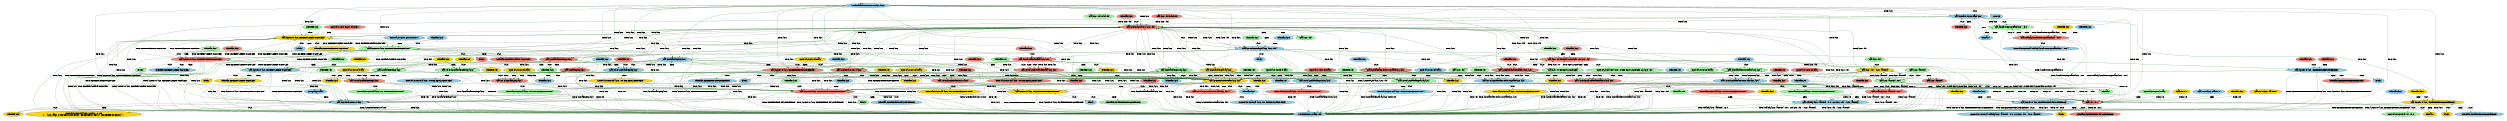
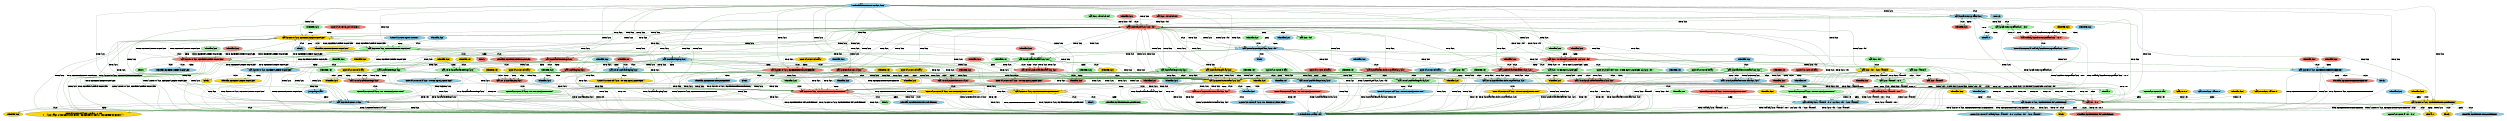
node "(Call,h2c_frt_handle_data(h2c, h2s))": fillcolor salmon -> palegreen
edge "(Call,h2c_handle_window_update(h2c, h2s))" -> "(Call,h2c_send_conn_wu(h2c))": label "DDG: h2c" -> "DDG: h2s_error(h2s, H2_ERR_INTERNAL_ERROR)"
edge "(Call,ret = h2c_handle_window_update(h2c, h2s))" -> "(Call,ret <= 0)": label "ERR: ret" -> "DDG: ret"
